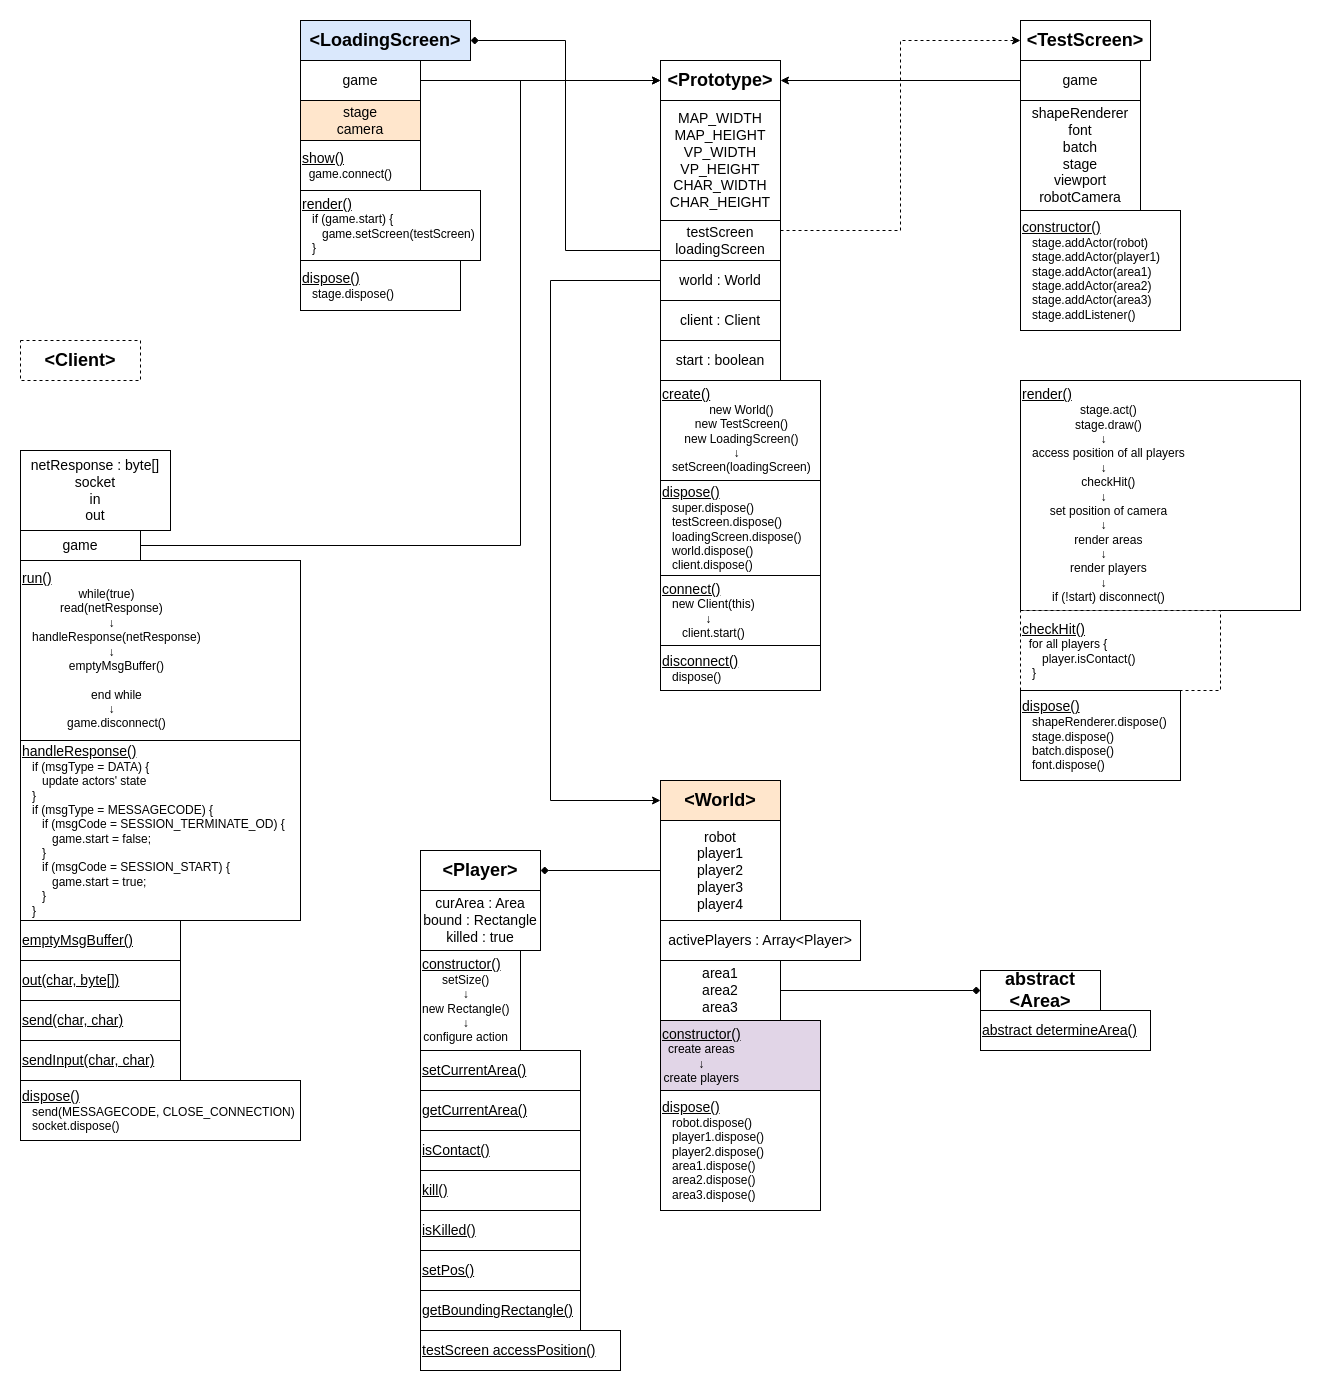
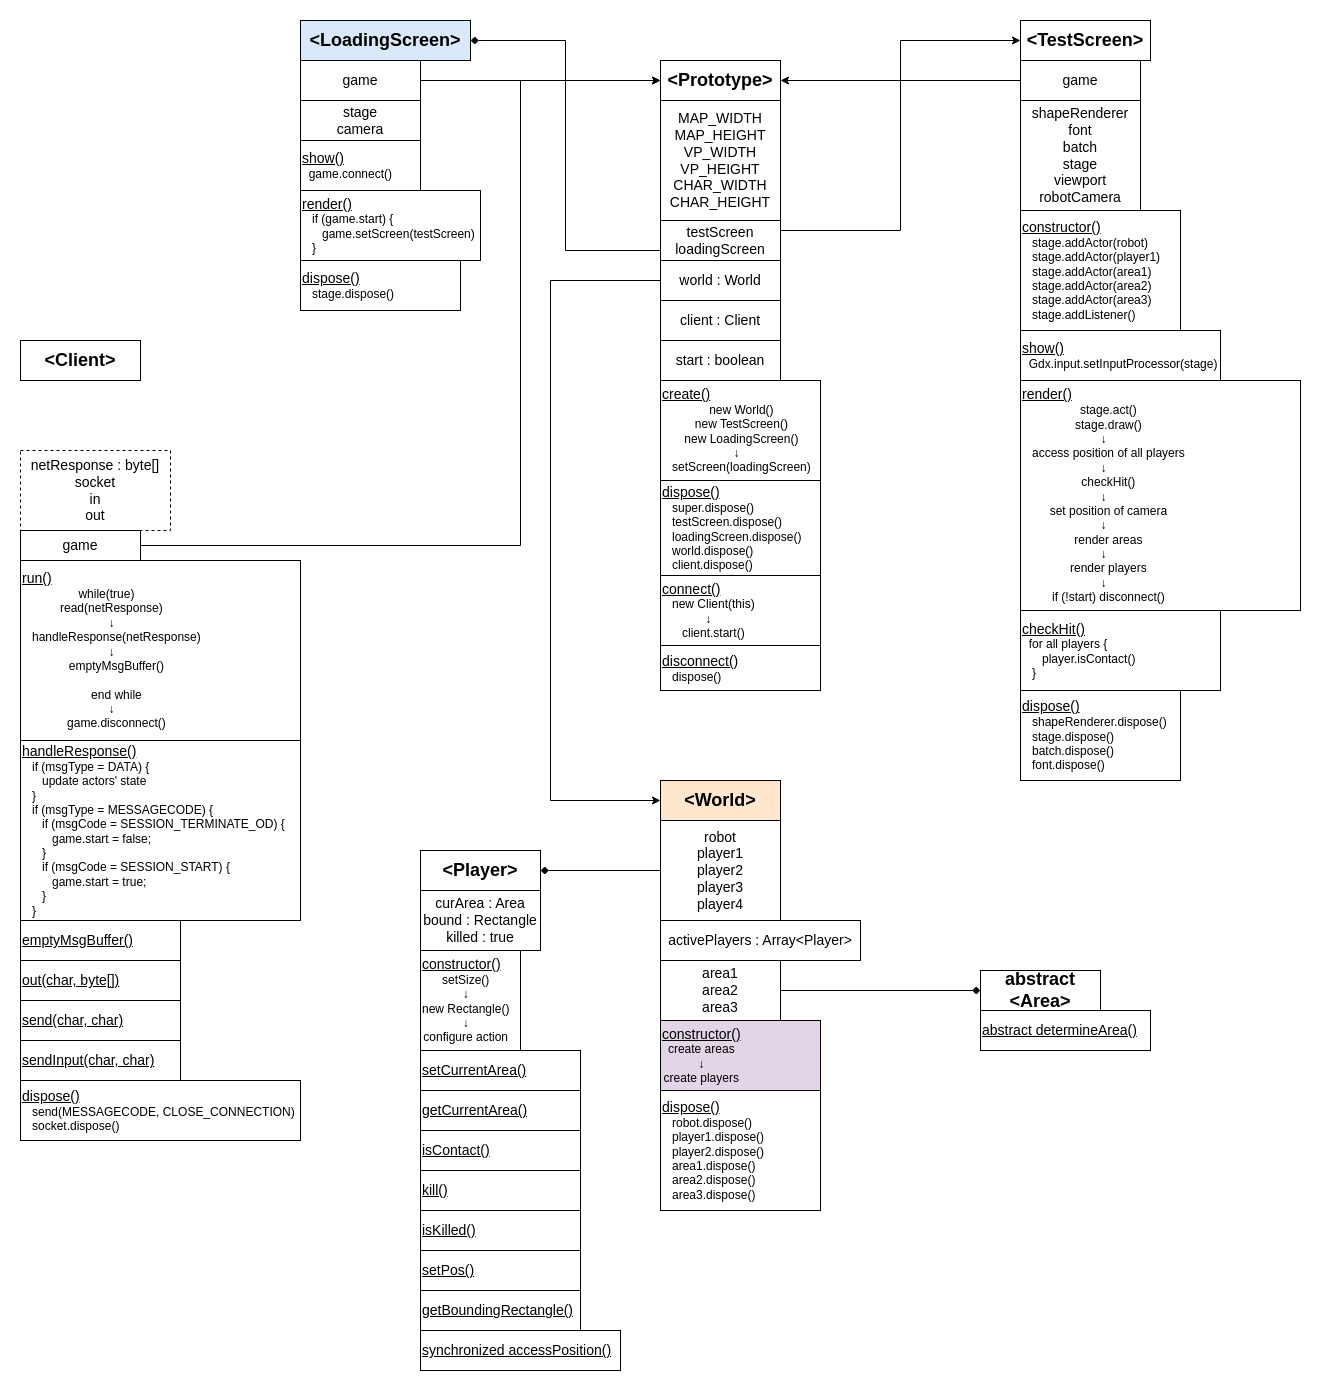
node "stage camera": fillcolor #ffe6cc -> #ffffff
edge "testScreen loadingScreen" -> "<TestScreen>": style dashed -> solid
node "show() Gdx.input.setInputProcessor(stage)": added
node "<Client>": style dashed -> solid
node "netResponse : byte[] socket in out": style solid -> dashed
node "checkHit() for all players { player.isContact() }": style dashed -> solid
node "testScreen accessPosition()": label "testScreen accessPosition()" -> "synchronized accessPosition()"
